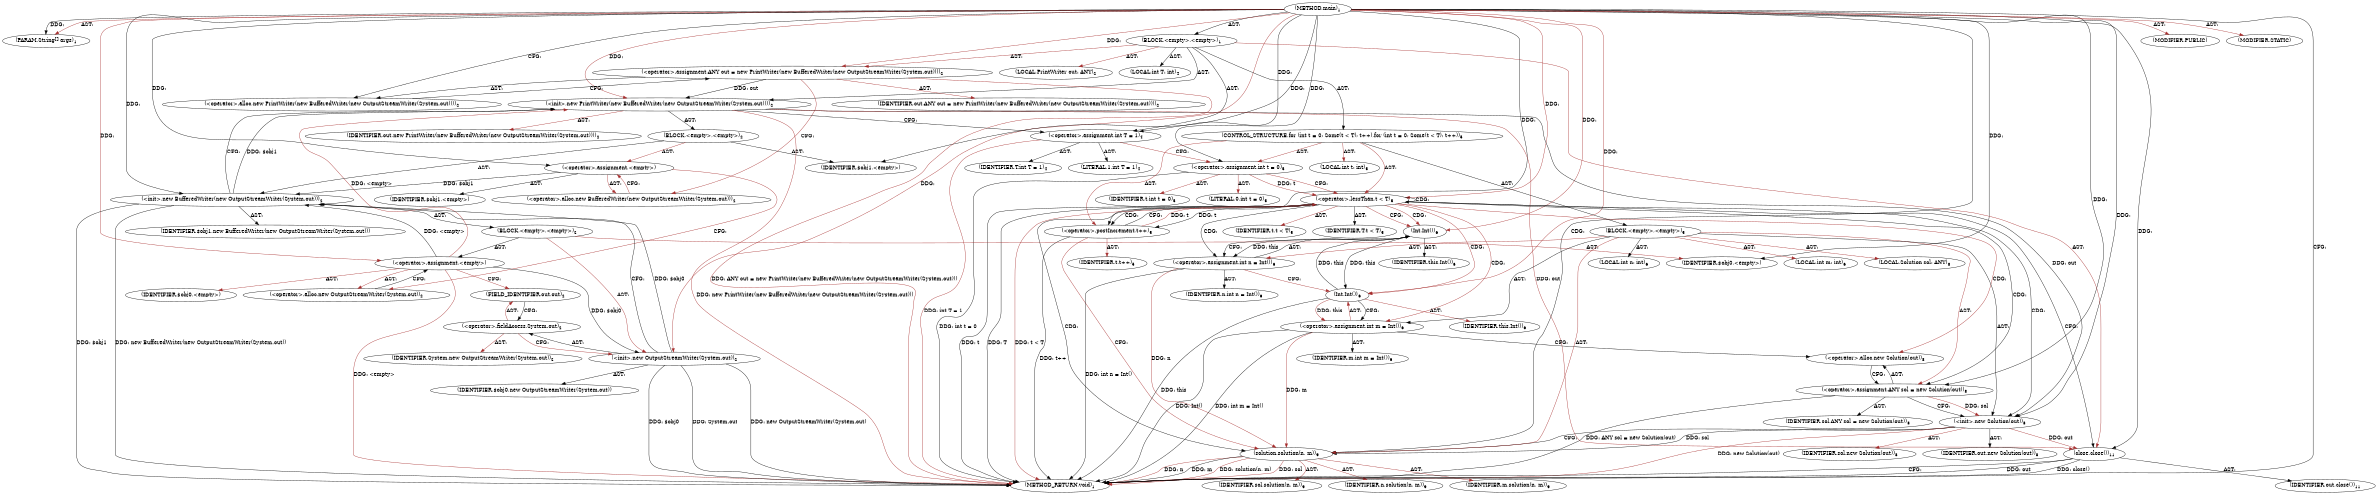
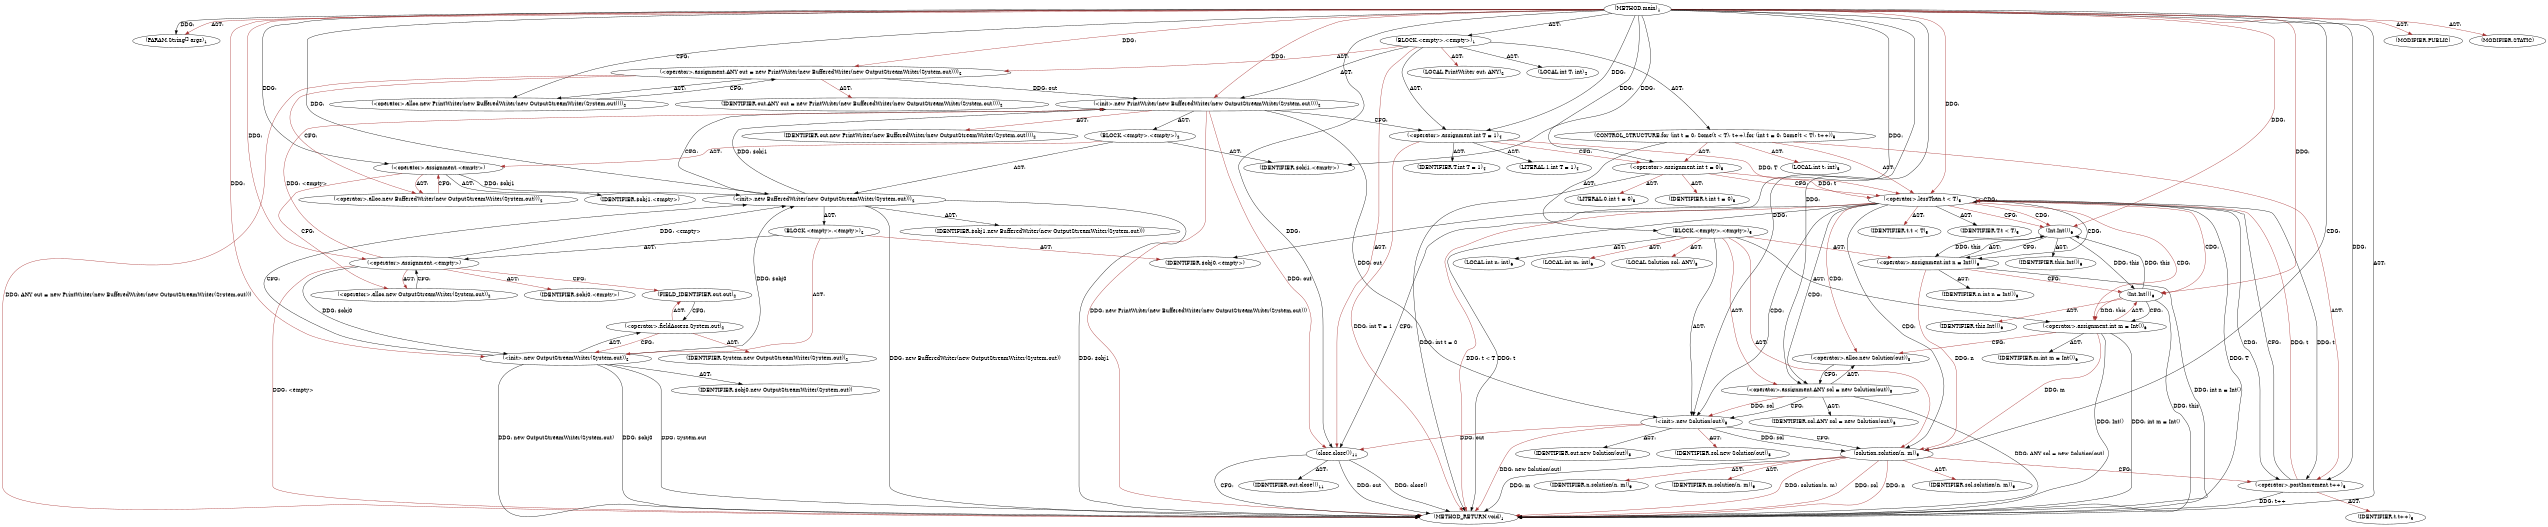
edge "(<operator>.assignment,int T = 1)" -> "(<operator>.lessThan,t < T)": added, label "DDG: T"
edge "(METHOD,main)" -> "(METHOD_RETURN,void)": label "CFG: " -> "AST: "
edge "(<operator>.assignment,int m = Int())" -> "(<operator>.alloc,new Solution(out))": color black -> brown
edge "(<operator>.postIncrement,t++)" -> "(solution,solution(n, m))": reversed
